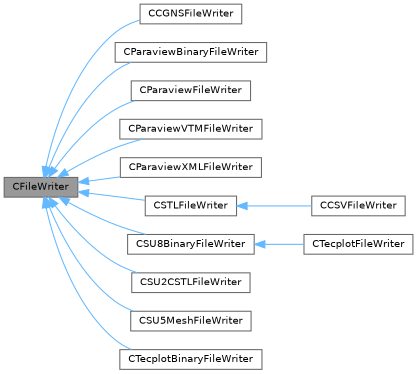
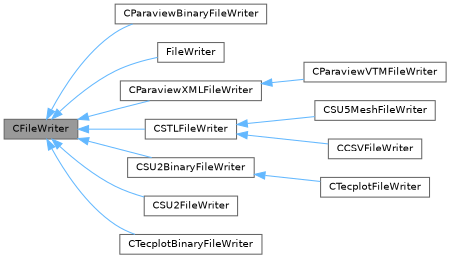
node "CCGNSFileWriter": removed
node "CParaviewFileWriter": label "CParaviewFileWriter" -> "FileWriter"
edge "CParaviewVTMFileWriter" -> "CFileWriter": now "CParaviewVTMFileWriter" -> "CParaviewXMLFileWriter"
node "CSU8BinaryFileWriter": label "CSU8BinaryFileWriter" -> "CSU2BinaryFileWriter"
edge "CSU5MeshFileWriter" -> "CFileWriter": now "CSU5MeshFileWriter" -> "CSTLFileWriter"
node "CSU2CSTLFileWriter": label "CSU2CSTLFileWriter" -> "CSU2FileWriter"
